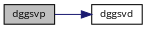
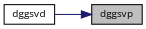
edge "dggsvp" -> "dggsvd": reversed
